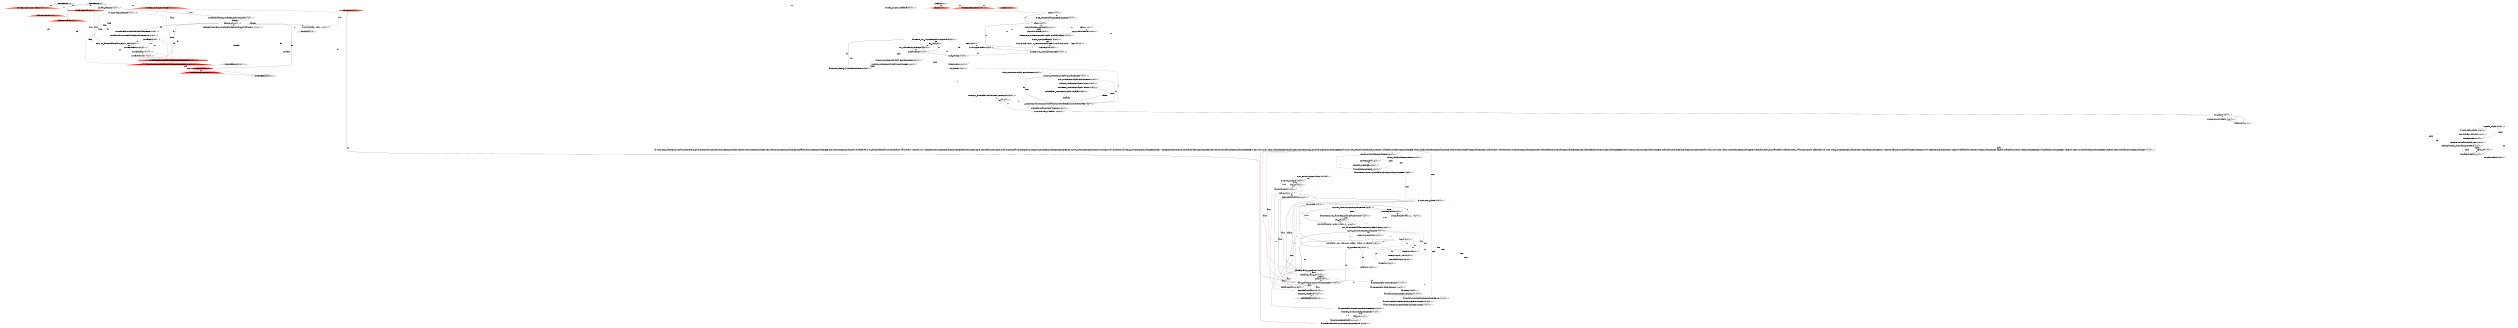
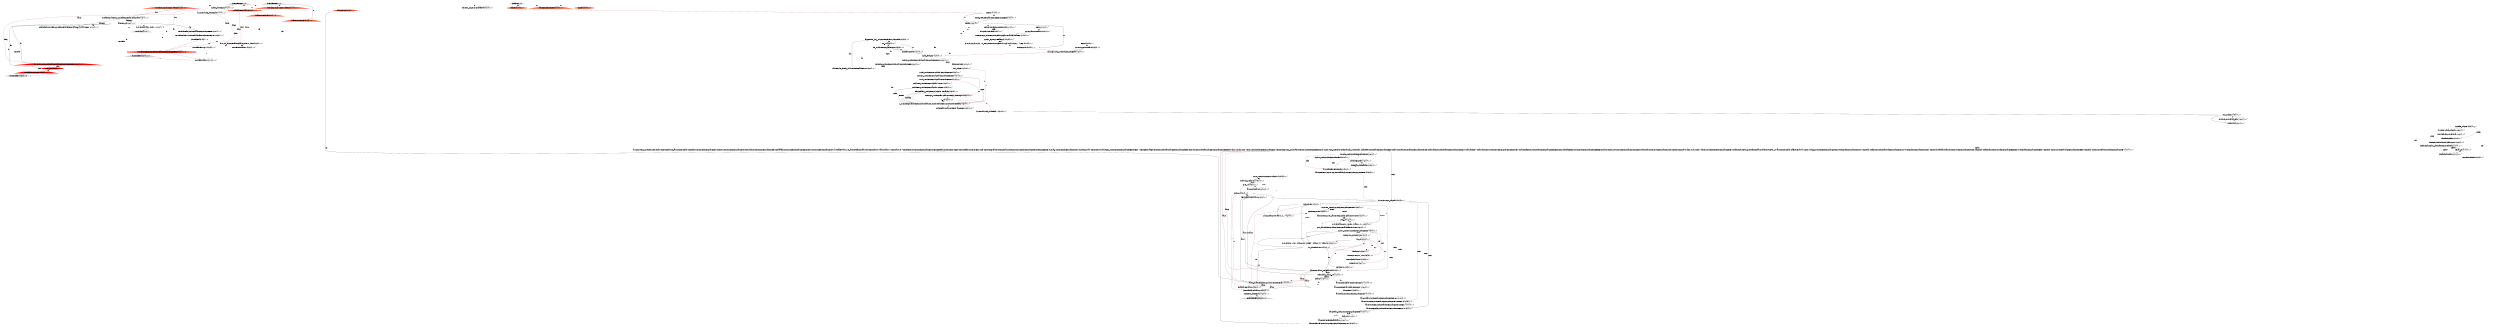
edge "secureProperties.putAll(res)@@@20@@@['0', '0', '1']" -> "credFile.exists()@@@6@@@['0', '0', '1']": reversed
edge "!passwordReadCanceled@@@14@@@['1', '1', '0']" -> "curNetworkHandler.isSavePassword()@@@17@@@['1', '1', '0']": now "return curNetworkHandler@@@22@@@['1', '0', '0']" -> "curNetworkHandler.isSavePassword()@@@17@@@['1', '1', '0']"
edge "dataSource.clearFilters()@@@109@@@['0', '0', '1']" -> "newDataSource@@@103@@@['0', '0', '1']": reversed
